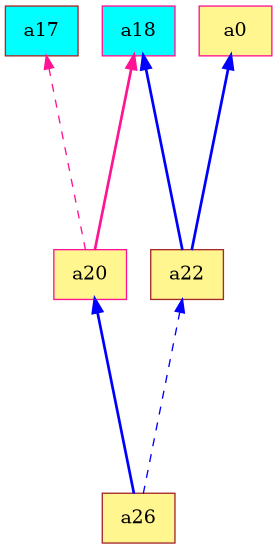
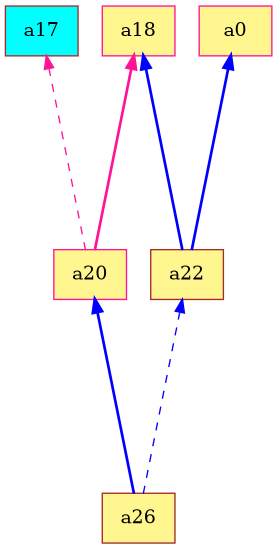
node "a18": fillcolor cyan -> khaki1
